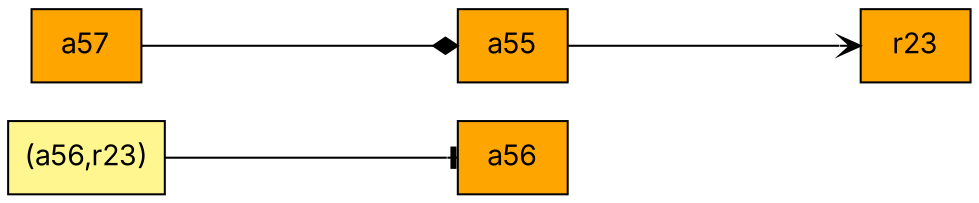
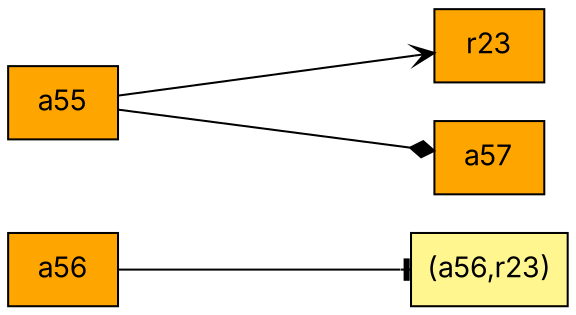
edge "a57" -> "a55": reversed
edge "(a56,r23)" -> "a56": reversed
